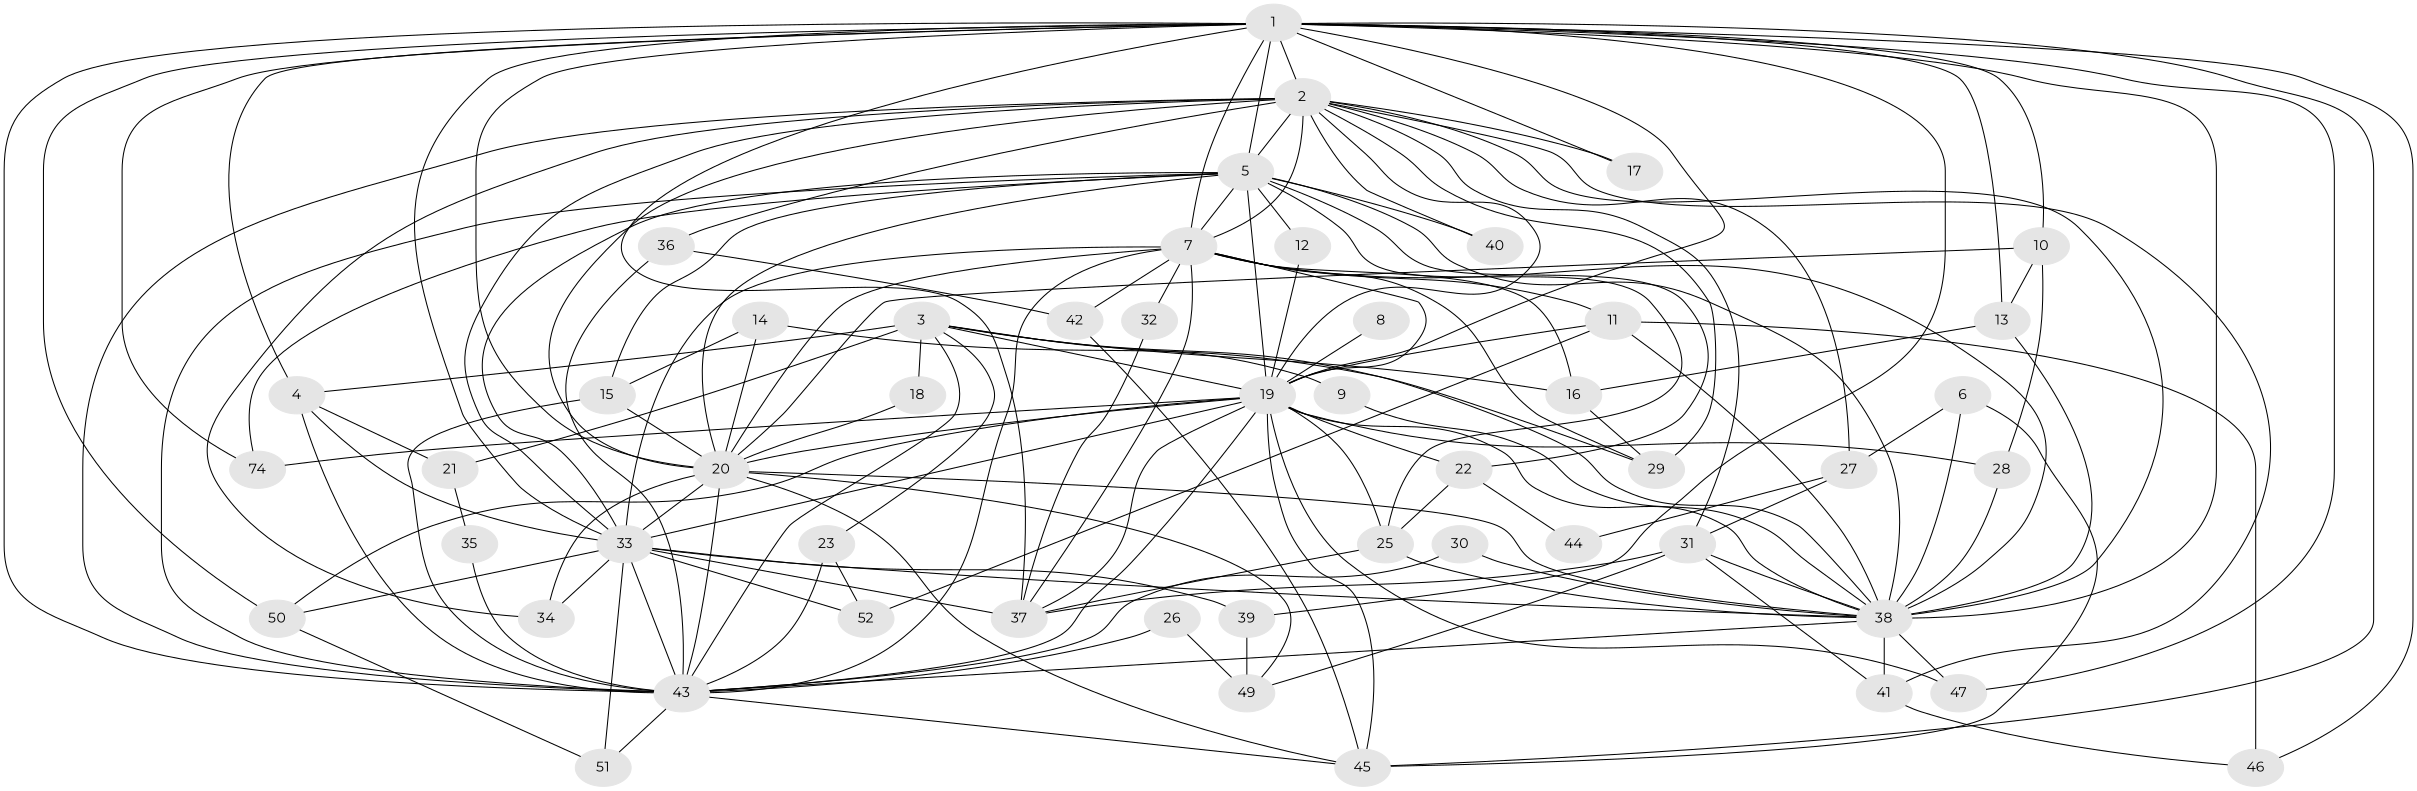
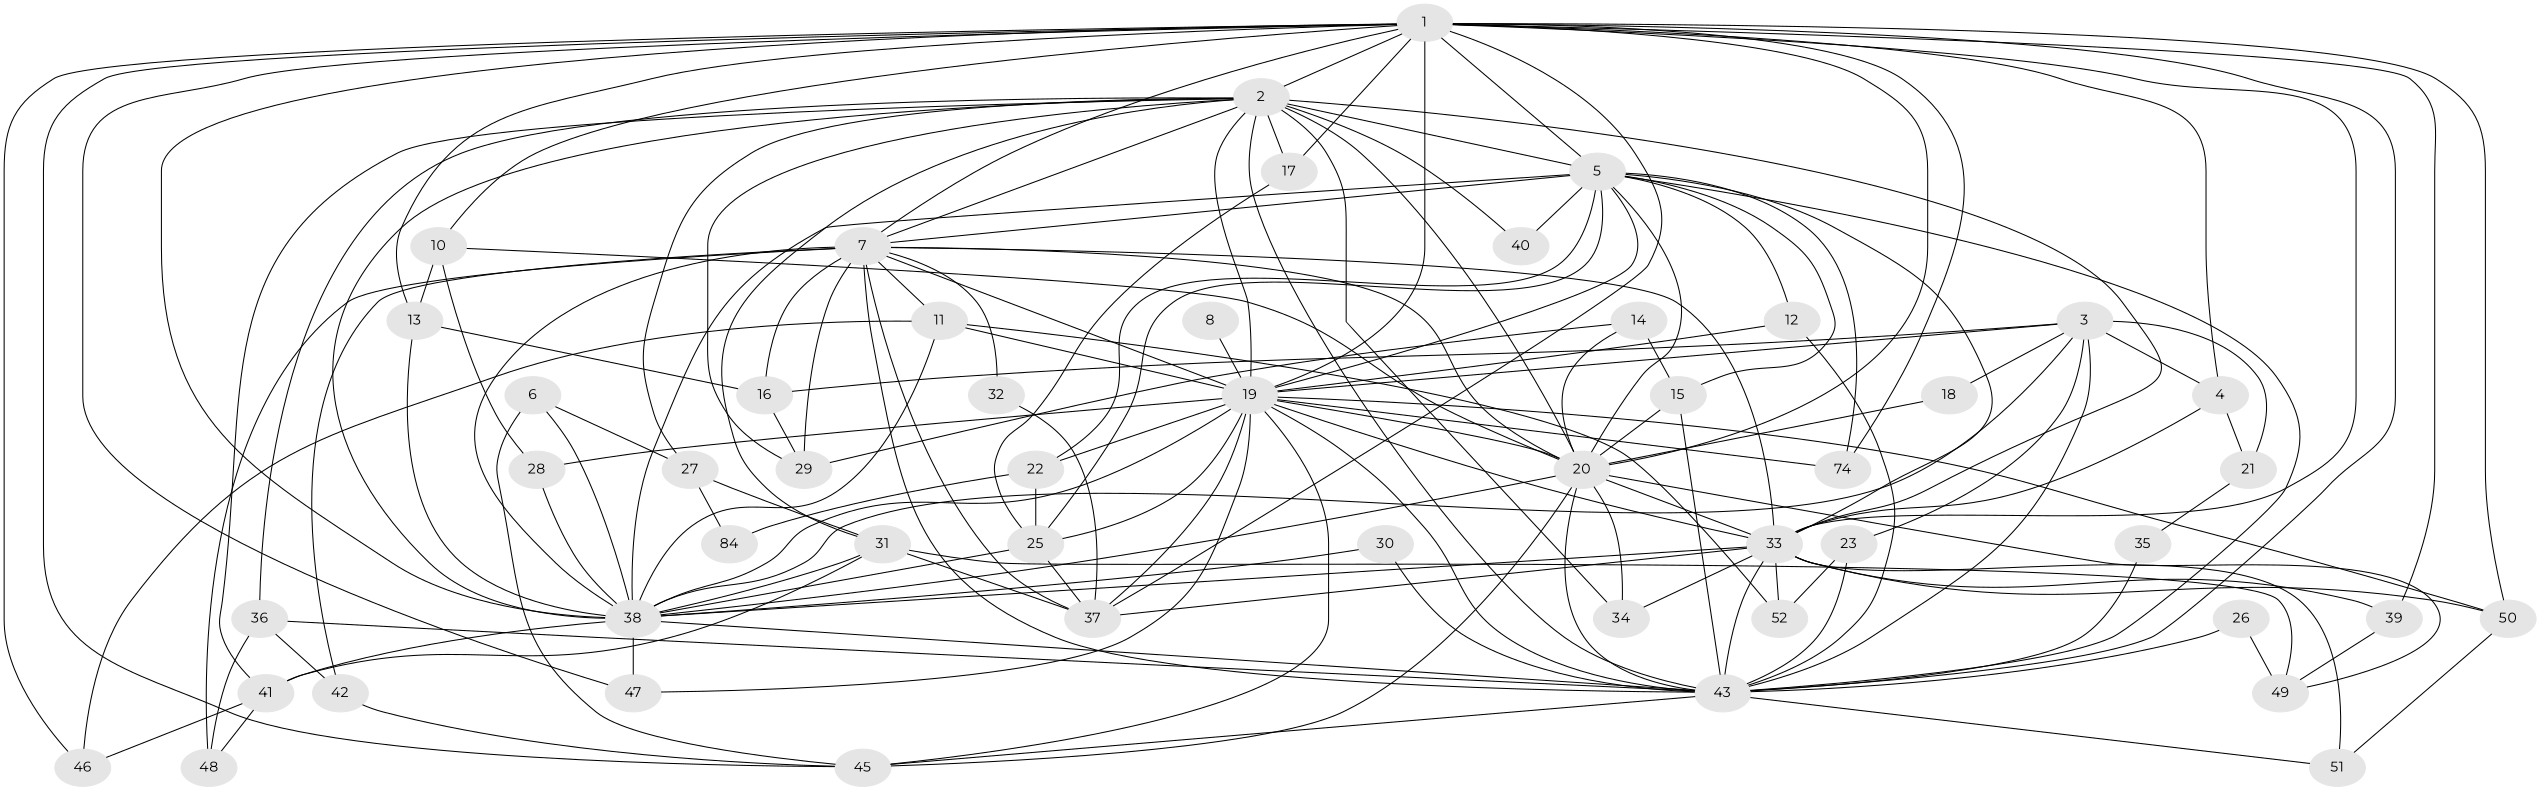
edge "17" -- "25": added
node "9": removed
node "44": label "44" -> "84"
edge "4" -- "43": now "12" -- "43"
node "48": added
